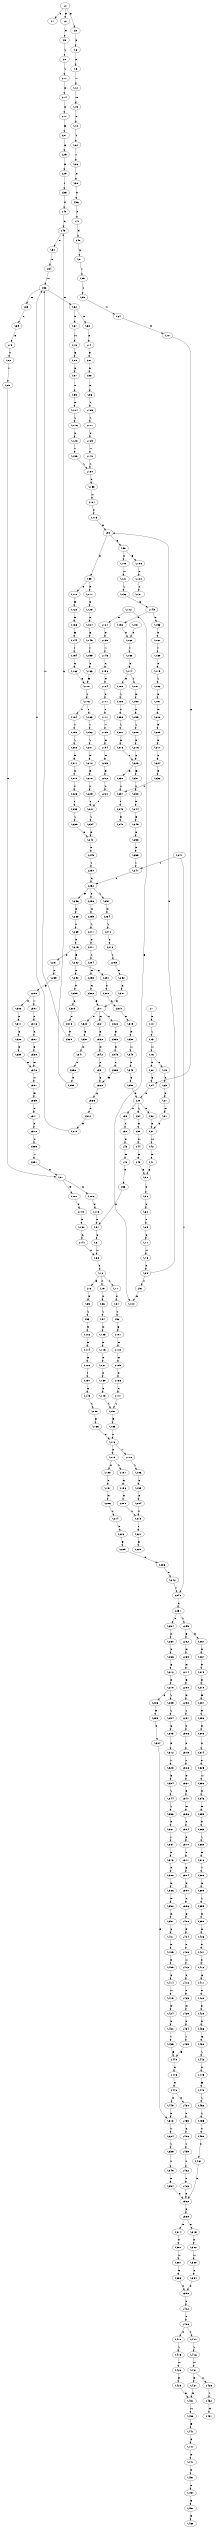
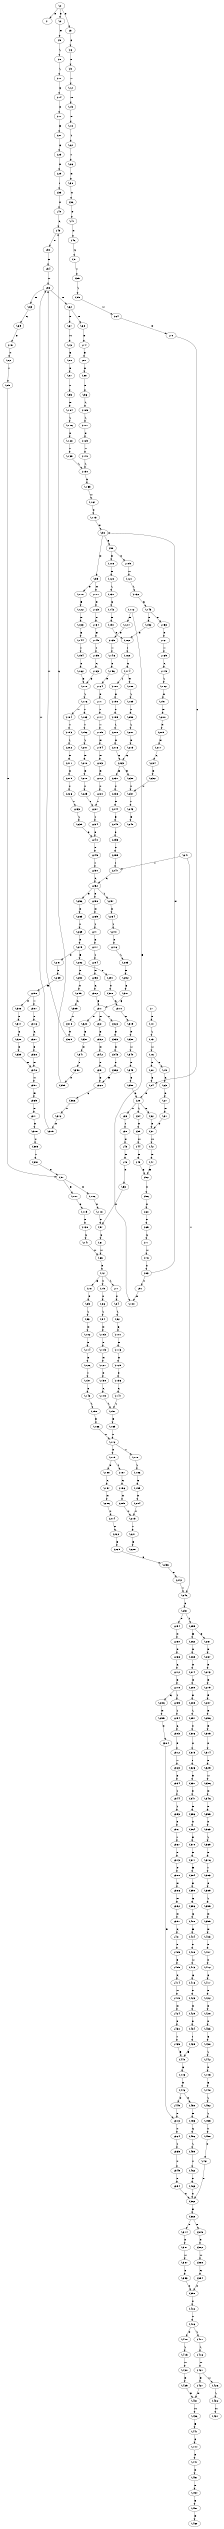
node "S142": added
